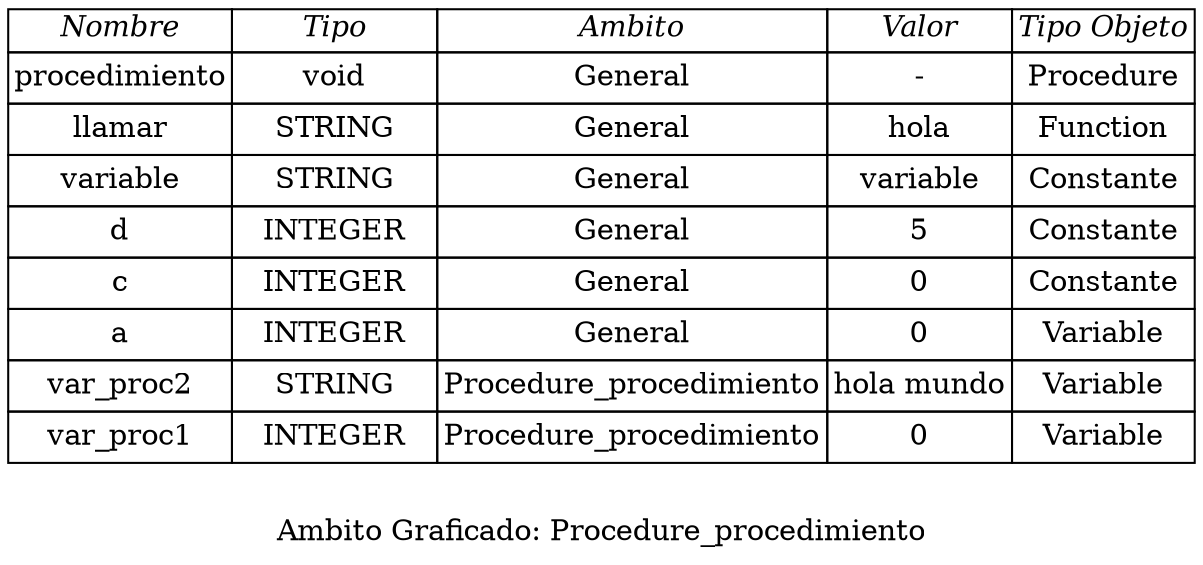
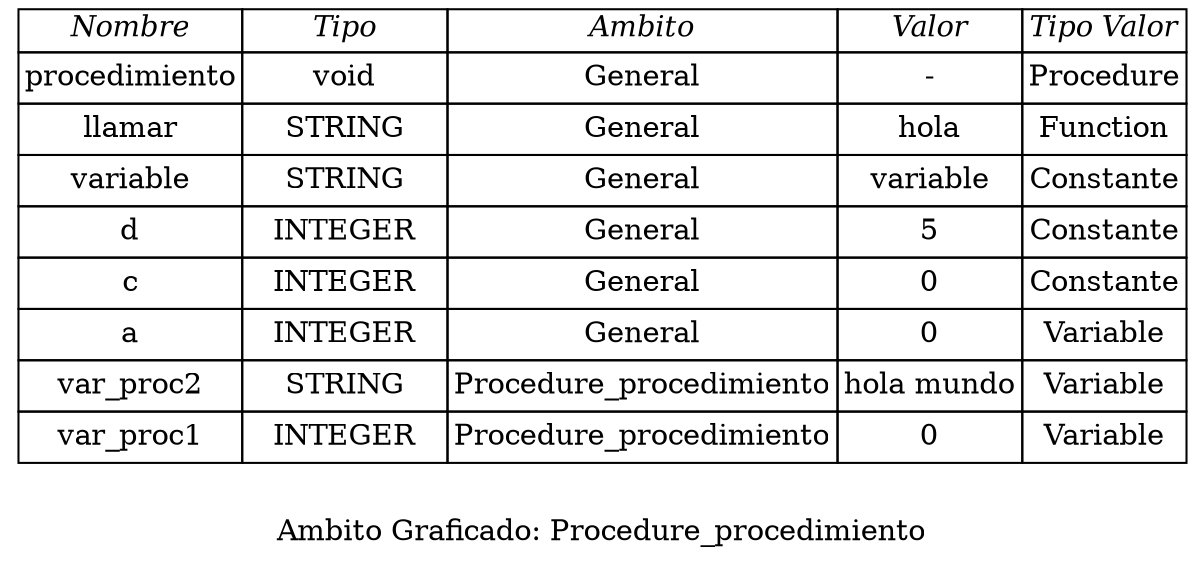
node "Nombre": text "Tipo Objeto" -> "Tipo Valor"
